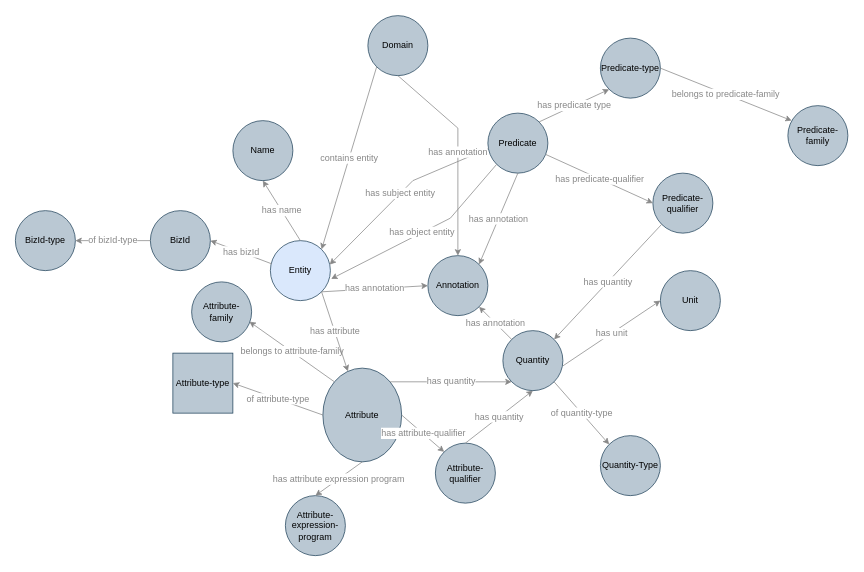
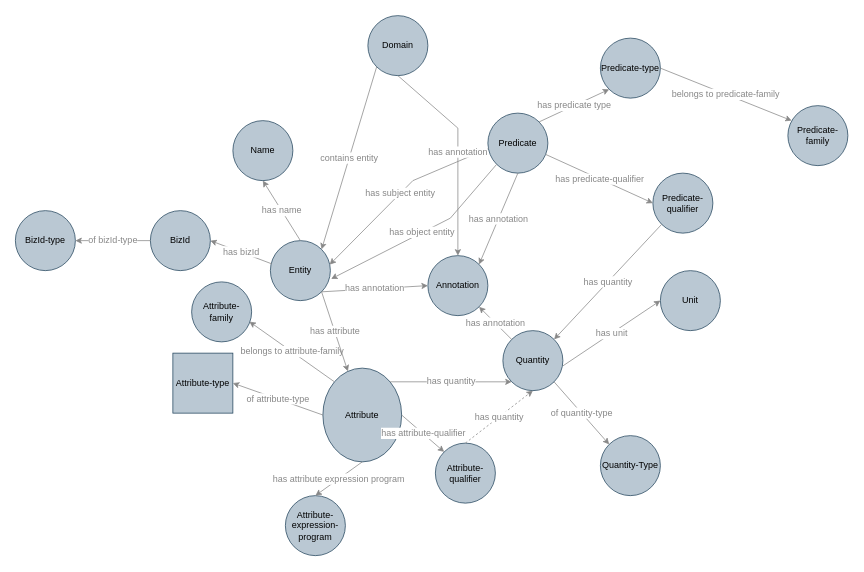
node "Entity": fillcolor #dae8fc -> #bac8d3
edge "Attribute-qualifier" -> "Quantity": style solid -> dashed
